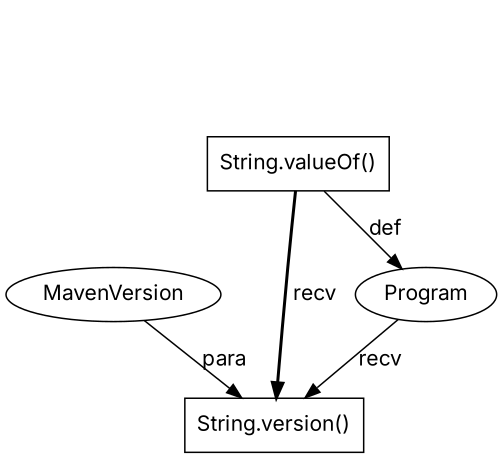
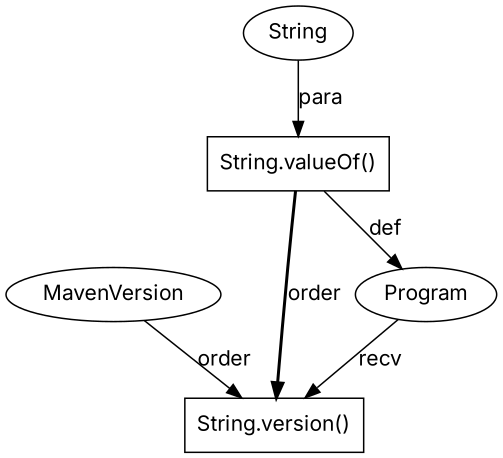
node "String": added
edge "String.valueOf()" -> "String.version()": label "recv" -> "order"
edge "MavenVersion" -> "String.version()": label "para" -> "order"
